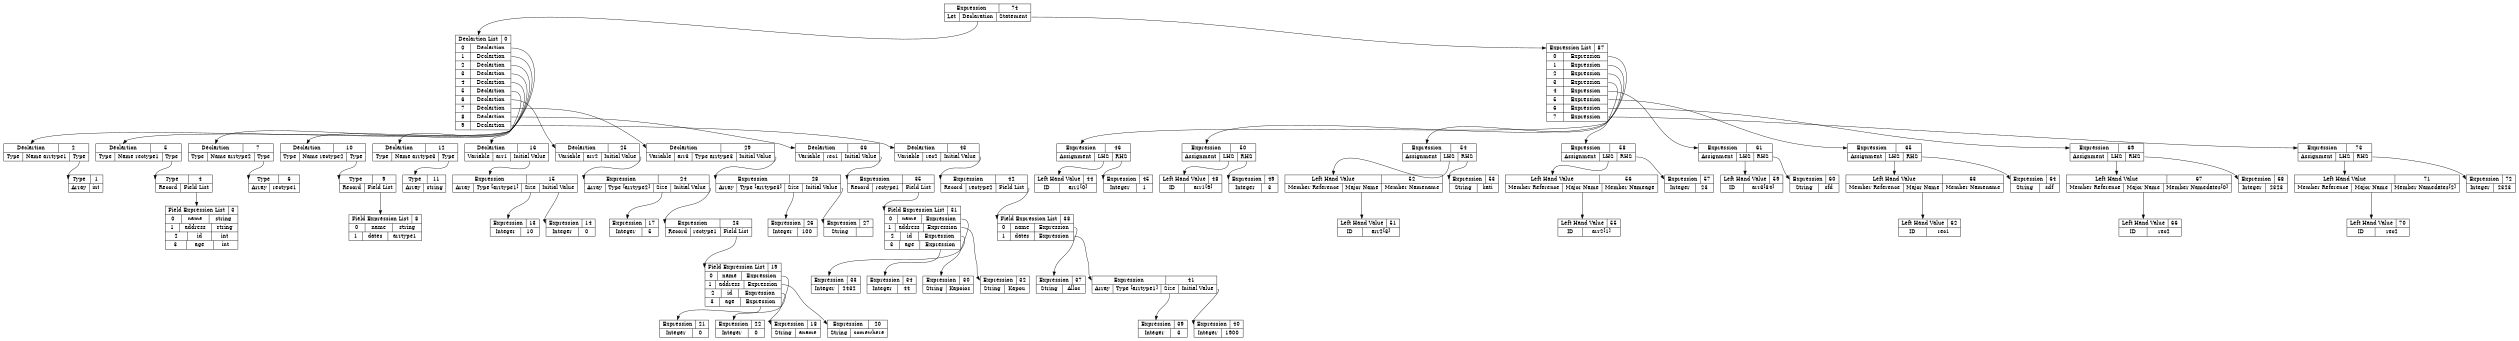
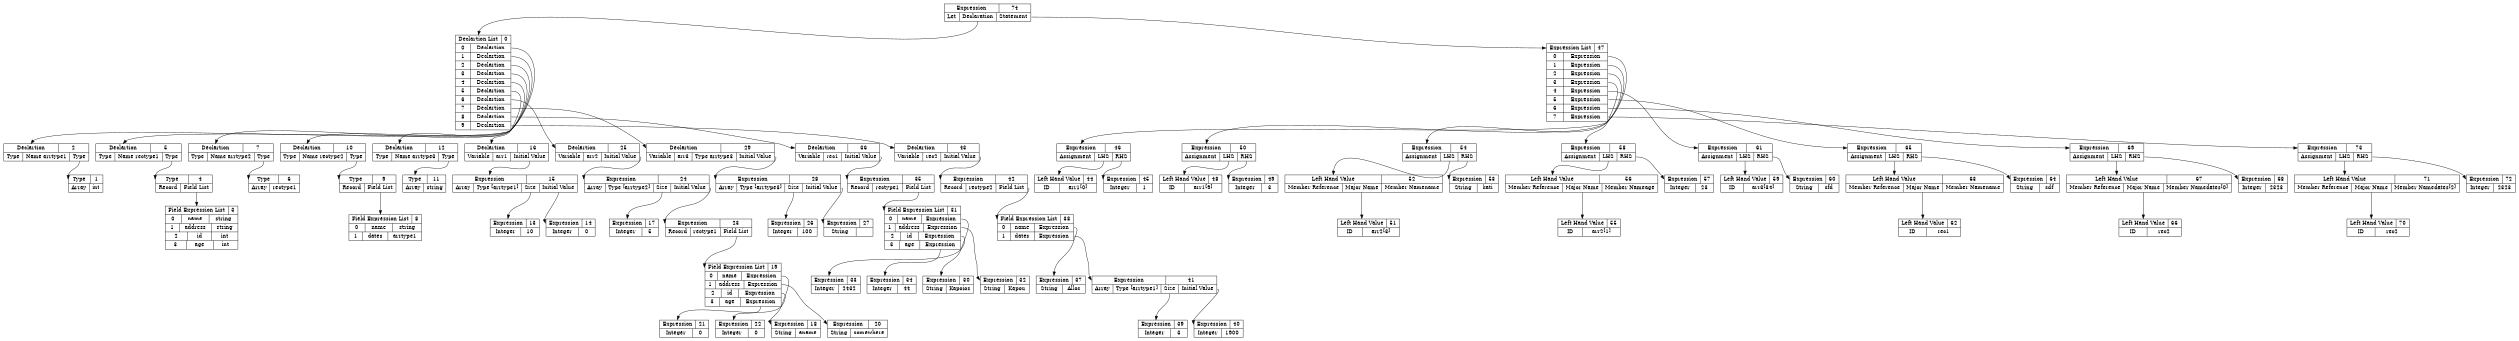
node "Expression List": text "87" -> "47"
